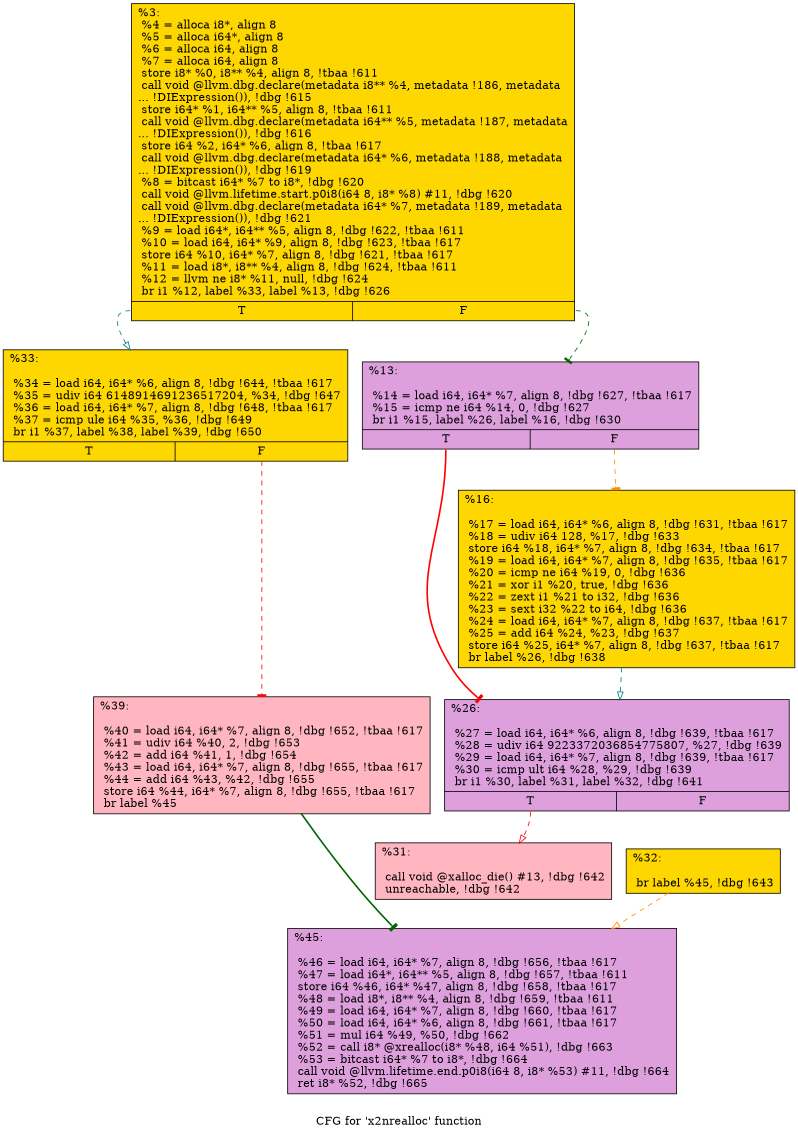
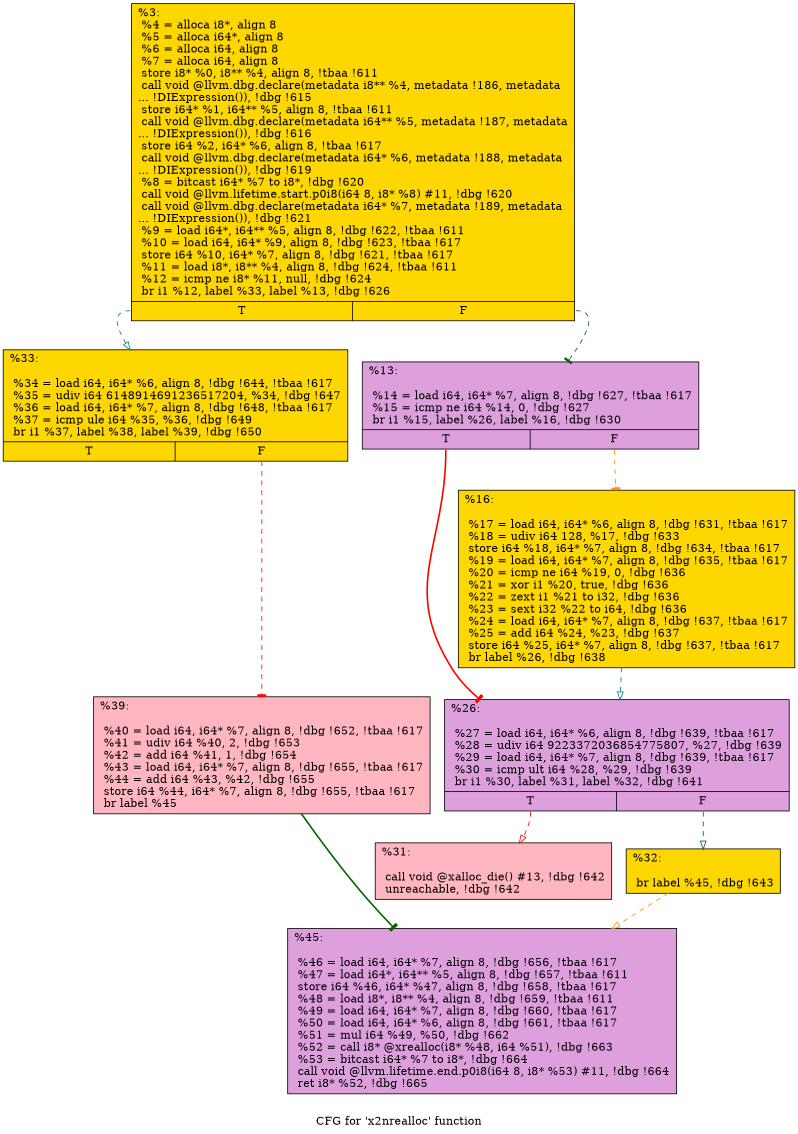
node "%3:": text "%12 = llvm ne i8* %11, null, !dbg !624" -> "%12 = icmp ne i8* %11, null, !dbg !624"
edge "%26:" -> "%32:": added
